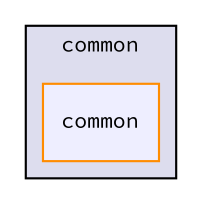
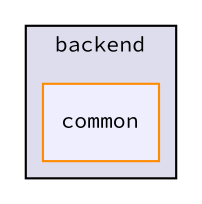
cluster "common": label "common" -> "backend"
